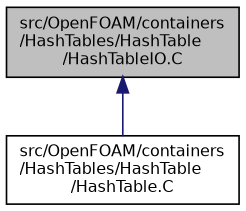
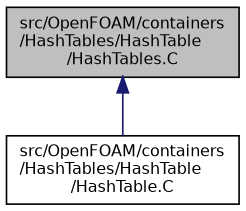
node "src/OpenFOAM/containers /HashTables/HashTable /HashTableIO.C": label "src/OpenFOAM/containers /HashTables/HashTable /HashTableIO.C" -> "src/OpenFOAM/containers /HashTables/HashTable /HashTables.C"
